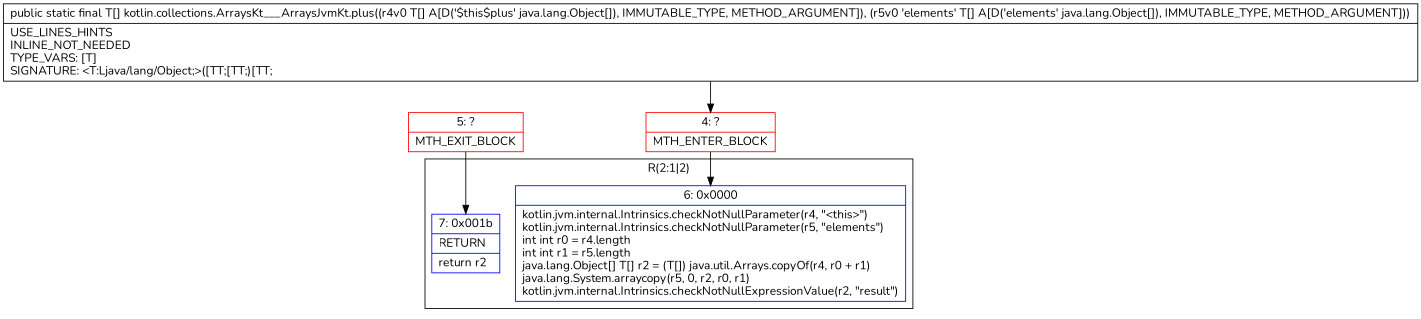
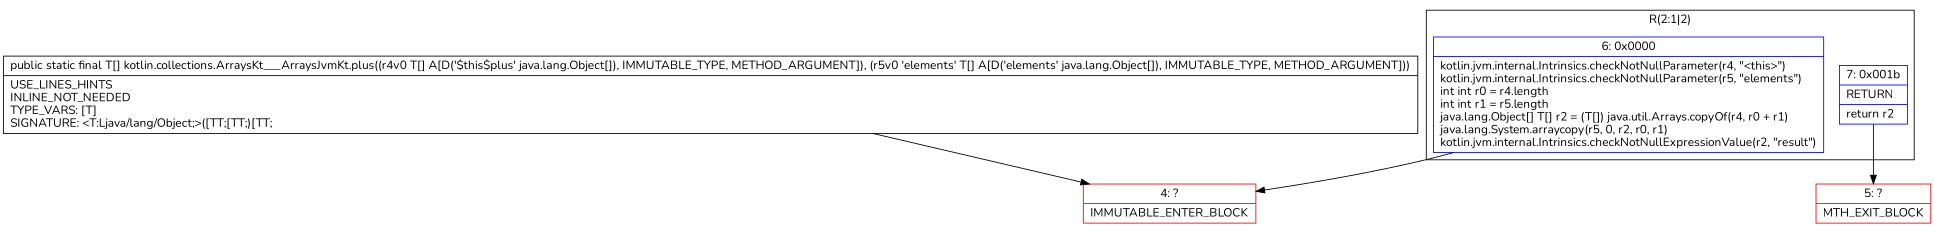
node "4: ?": text "MTH_ENTER_BLOCK" -> "IMMUTABLE_ENTER_BLOCK"
edge "4: ?" -> "6: 0x0000": reversed
edge "5: ?" -> "7: 0x001b": reversed
